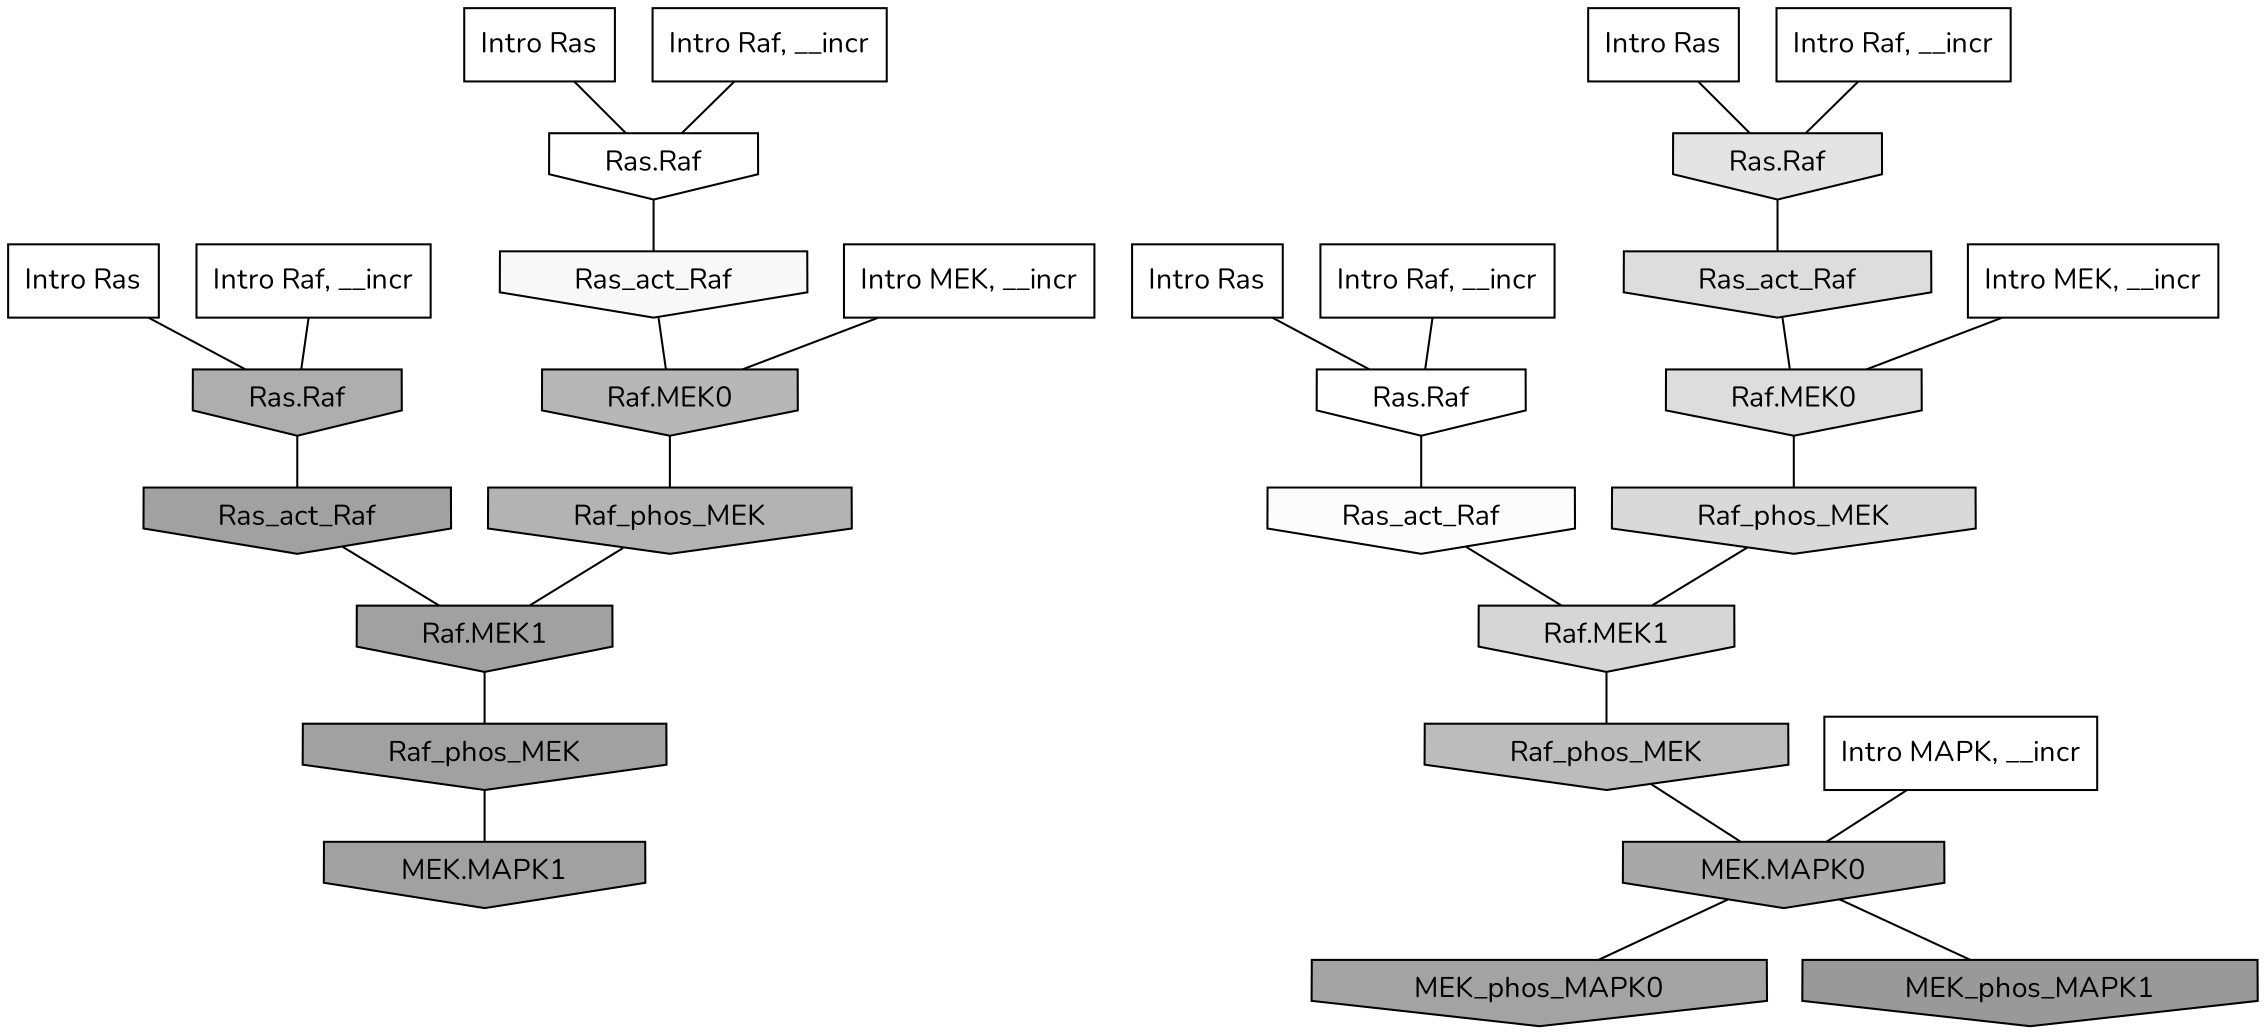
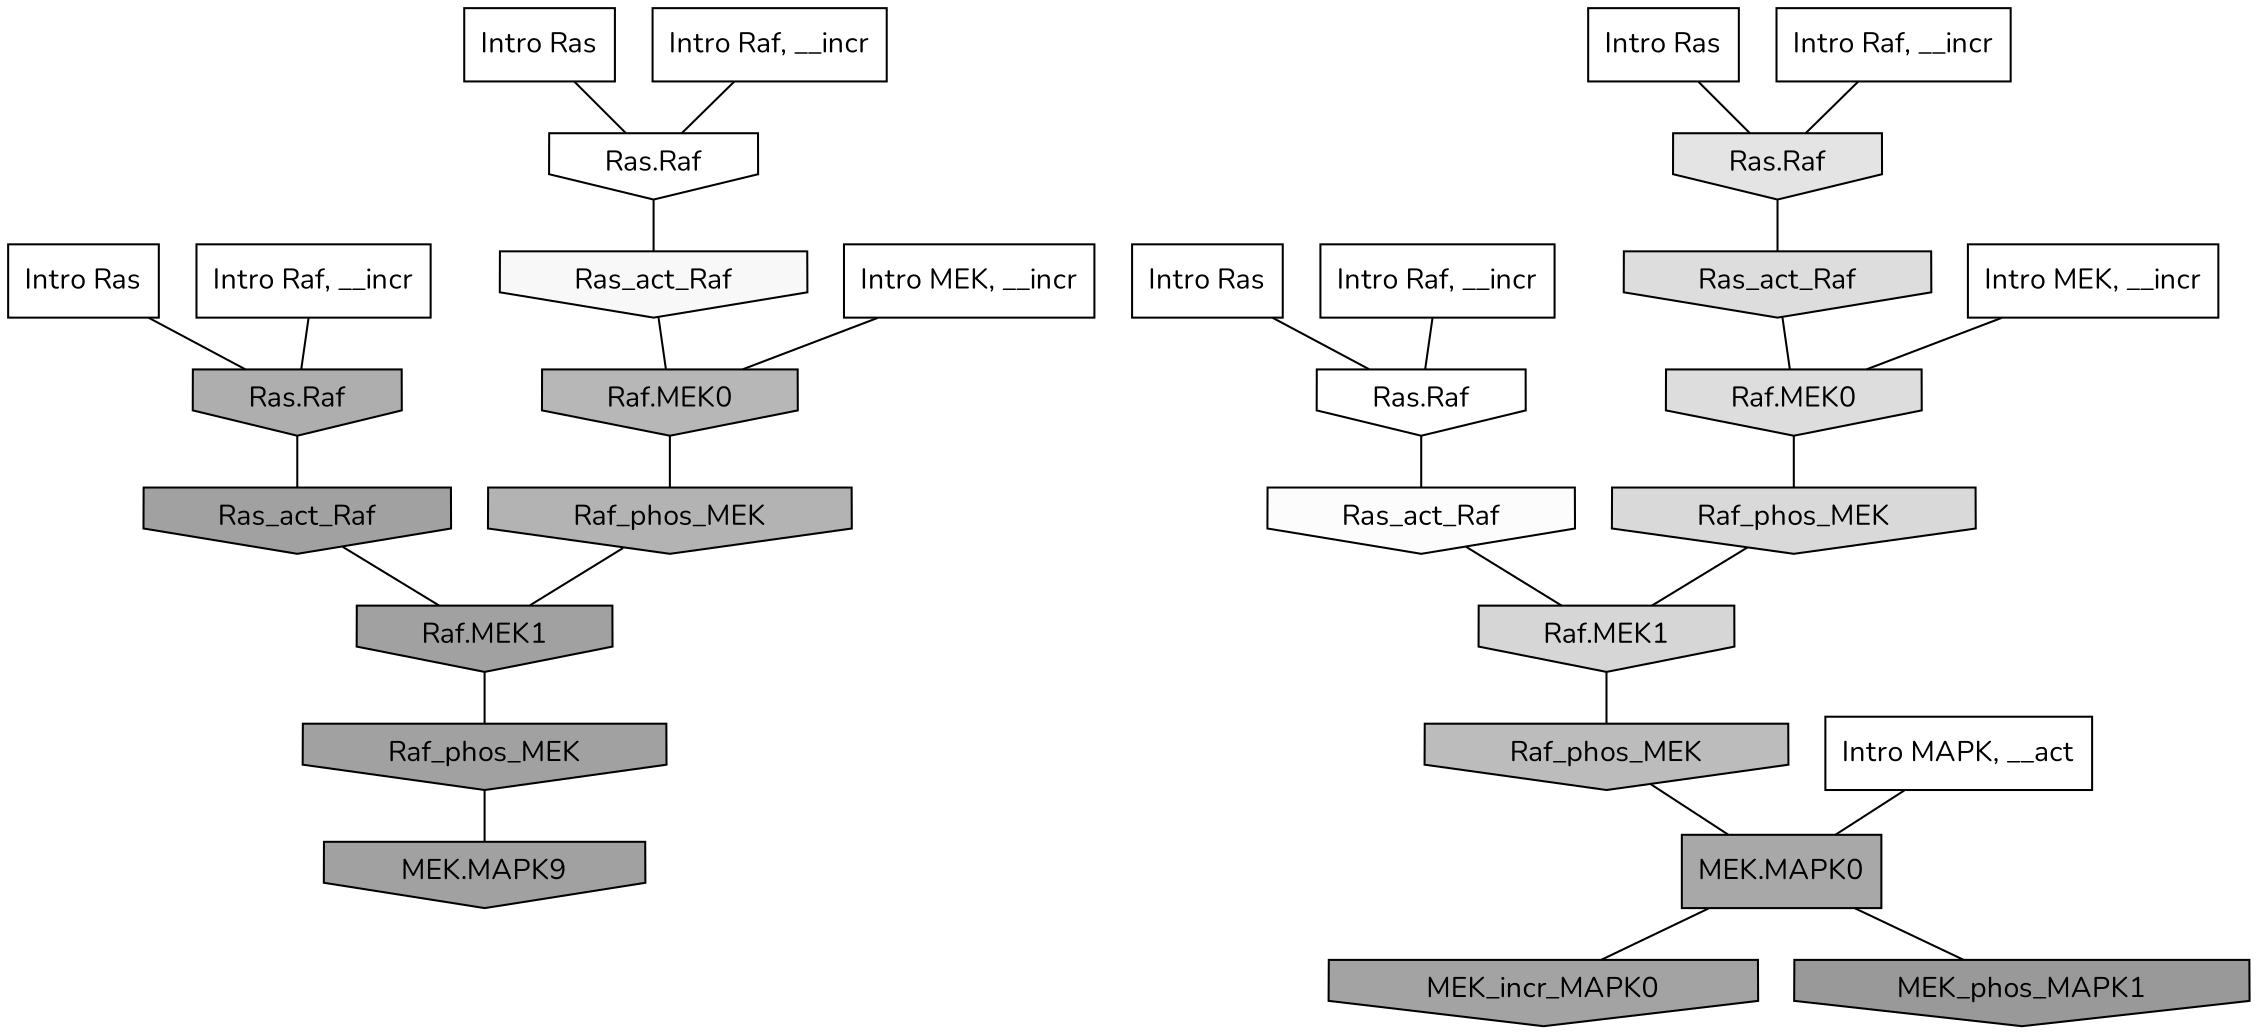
node "Intro MAPK, __incr": label "Intro MAPK, __incr" -> "Intro MAPK, __act"
node "MEK.MAPK1": label "MEK.MAPK1" -> "MEK.MAPK9"
node "MEK.MAPK0": shape invhouse -> box
node "MEK_phos_MAPK0": label "MEK_phos_MAPK0" -> "MEK_incr_MAPK0"
